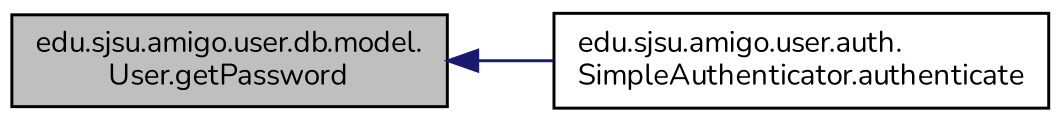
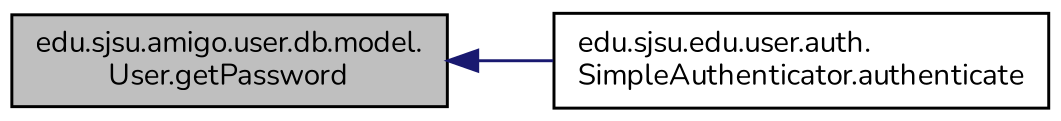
node "edu.sjsu.amigo.user.auth. SimpleAuthenticator.authenticate": label "edu.sjsu.amigo.user.auth. SimpleAuthenticator.authenticate" -> "edu.sjsu.edu.user.auth. SimpleAuthenticator.authenticate"
